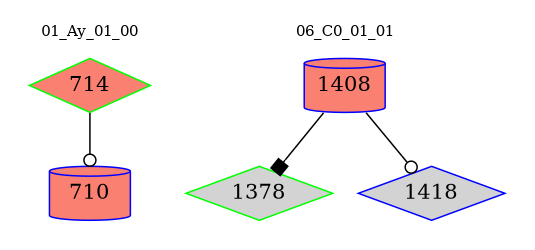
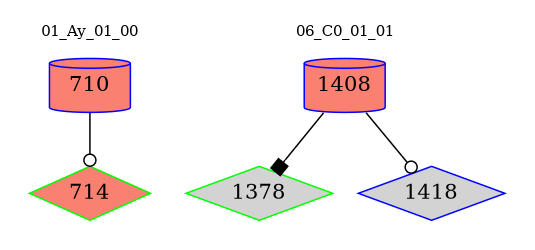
edge "714" -> "710": reversed
